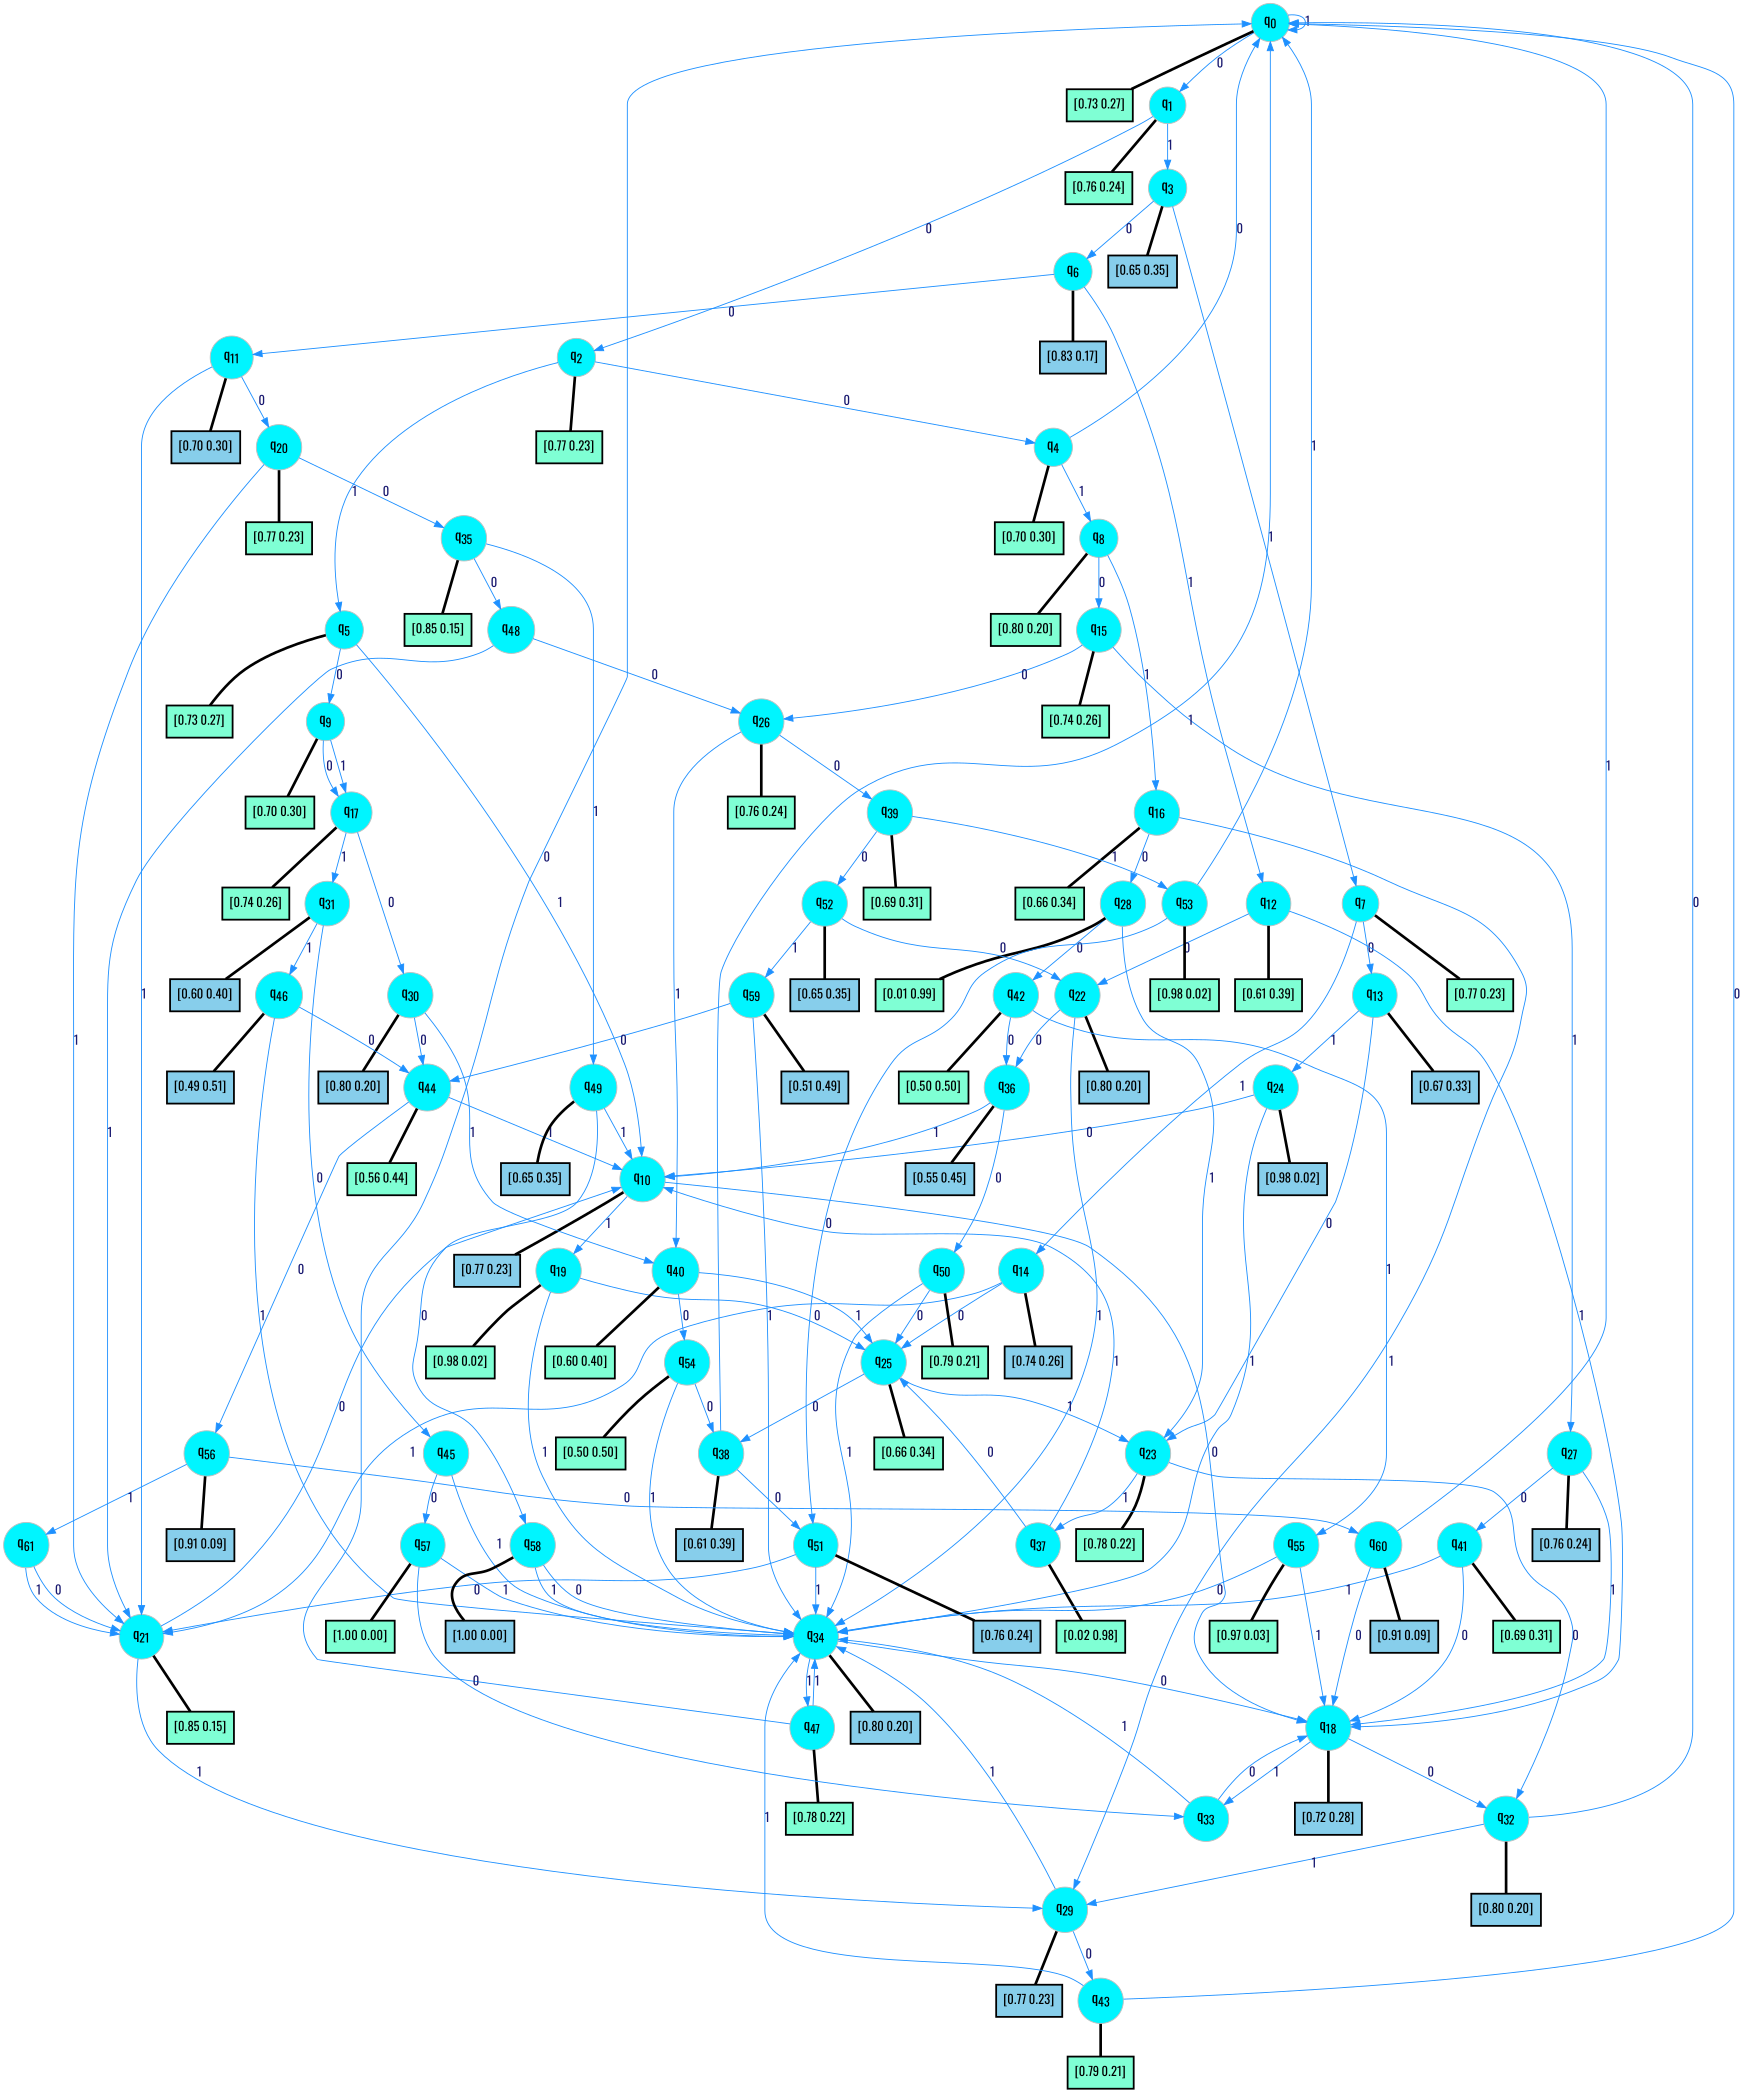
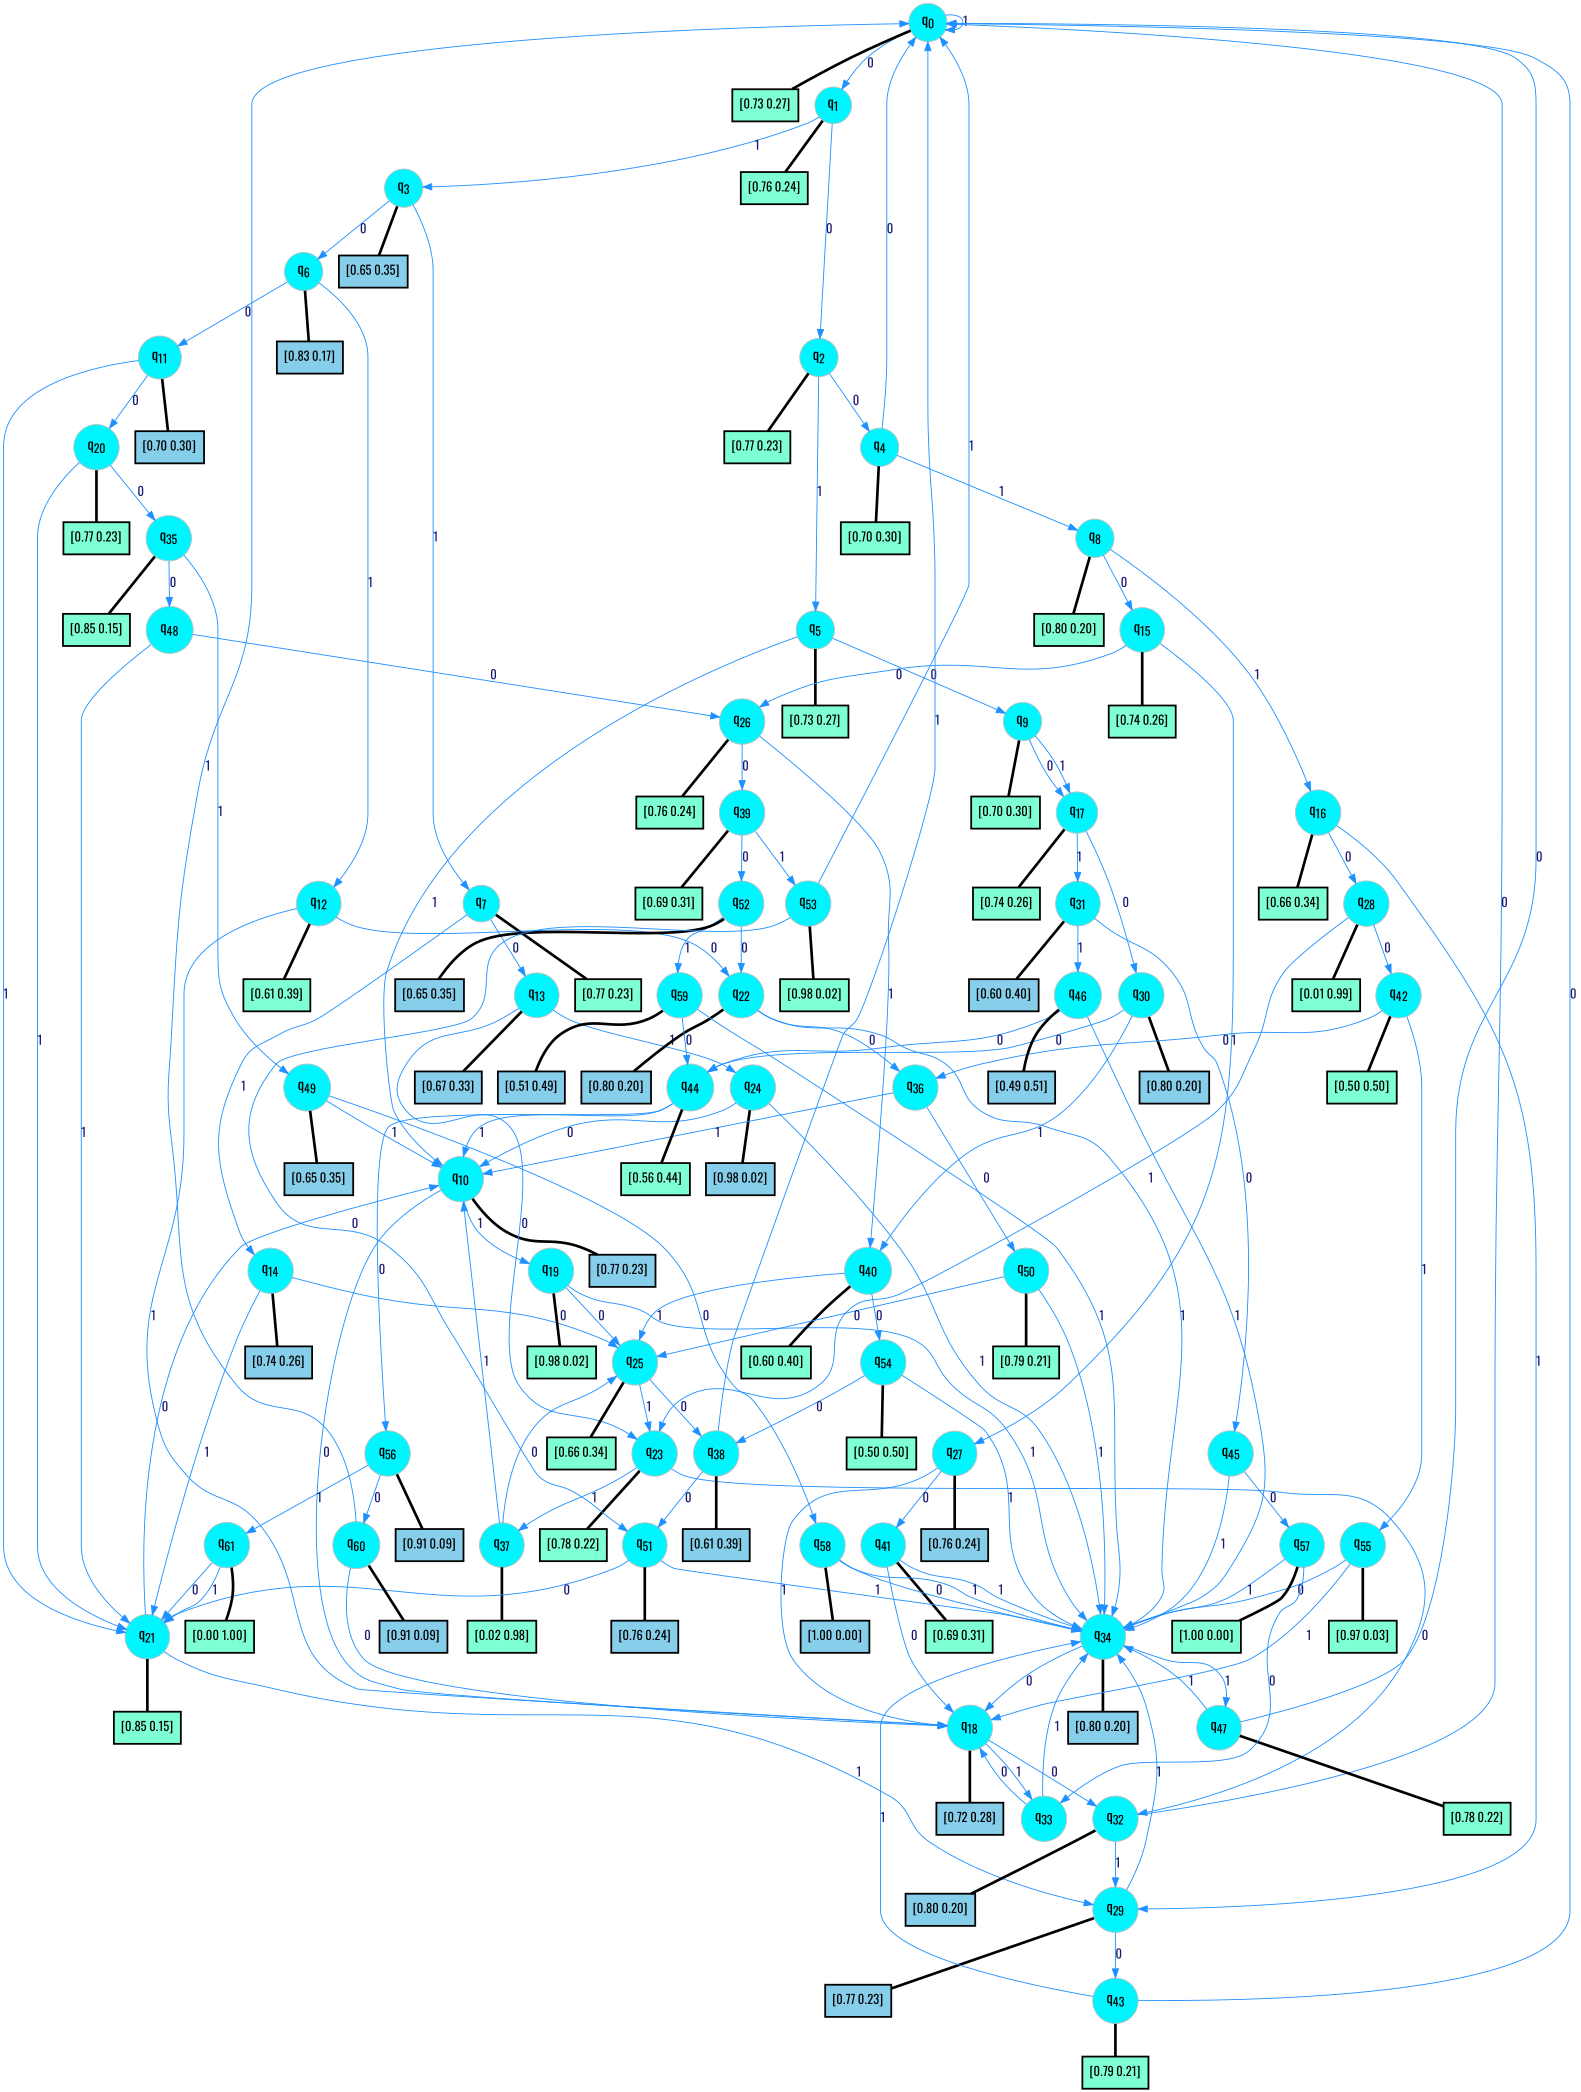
node "[0.55 0.45]": removed
node "[0.00 1.00]": added
